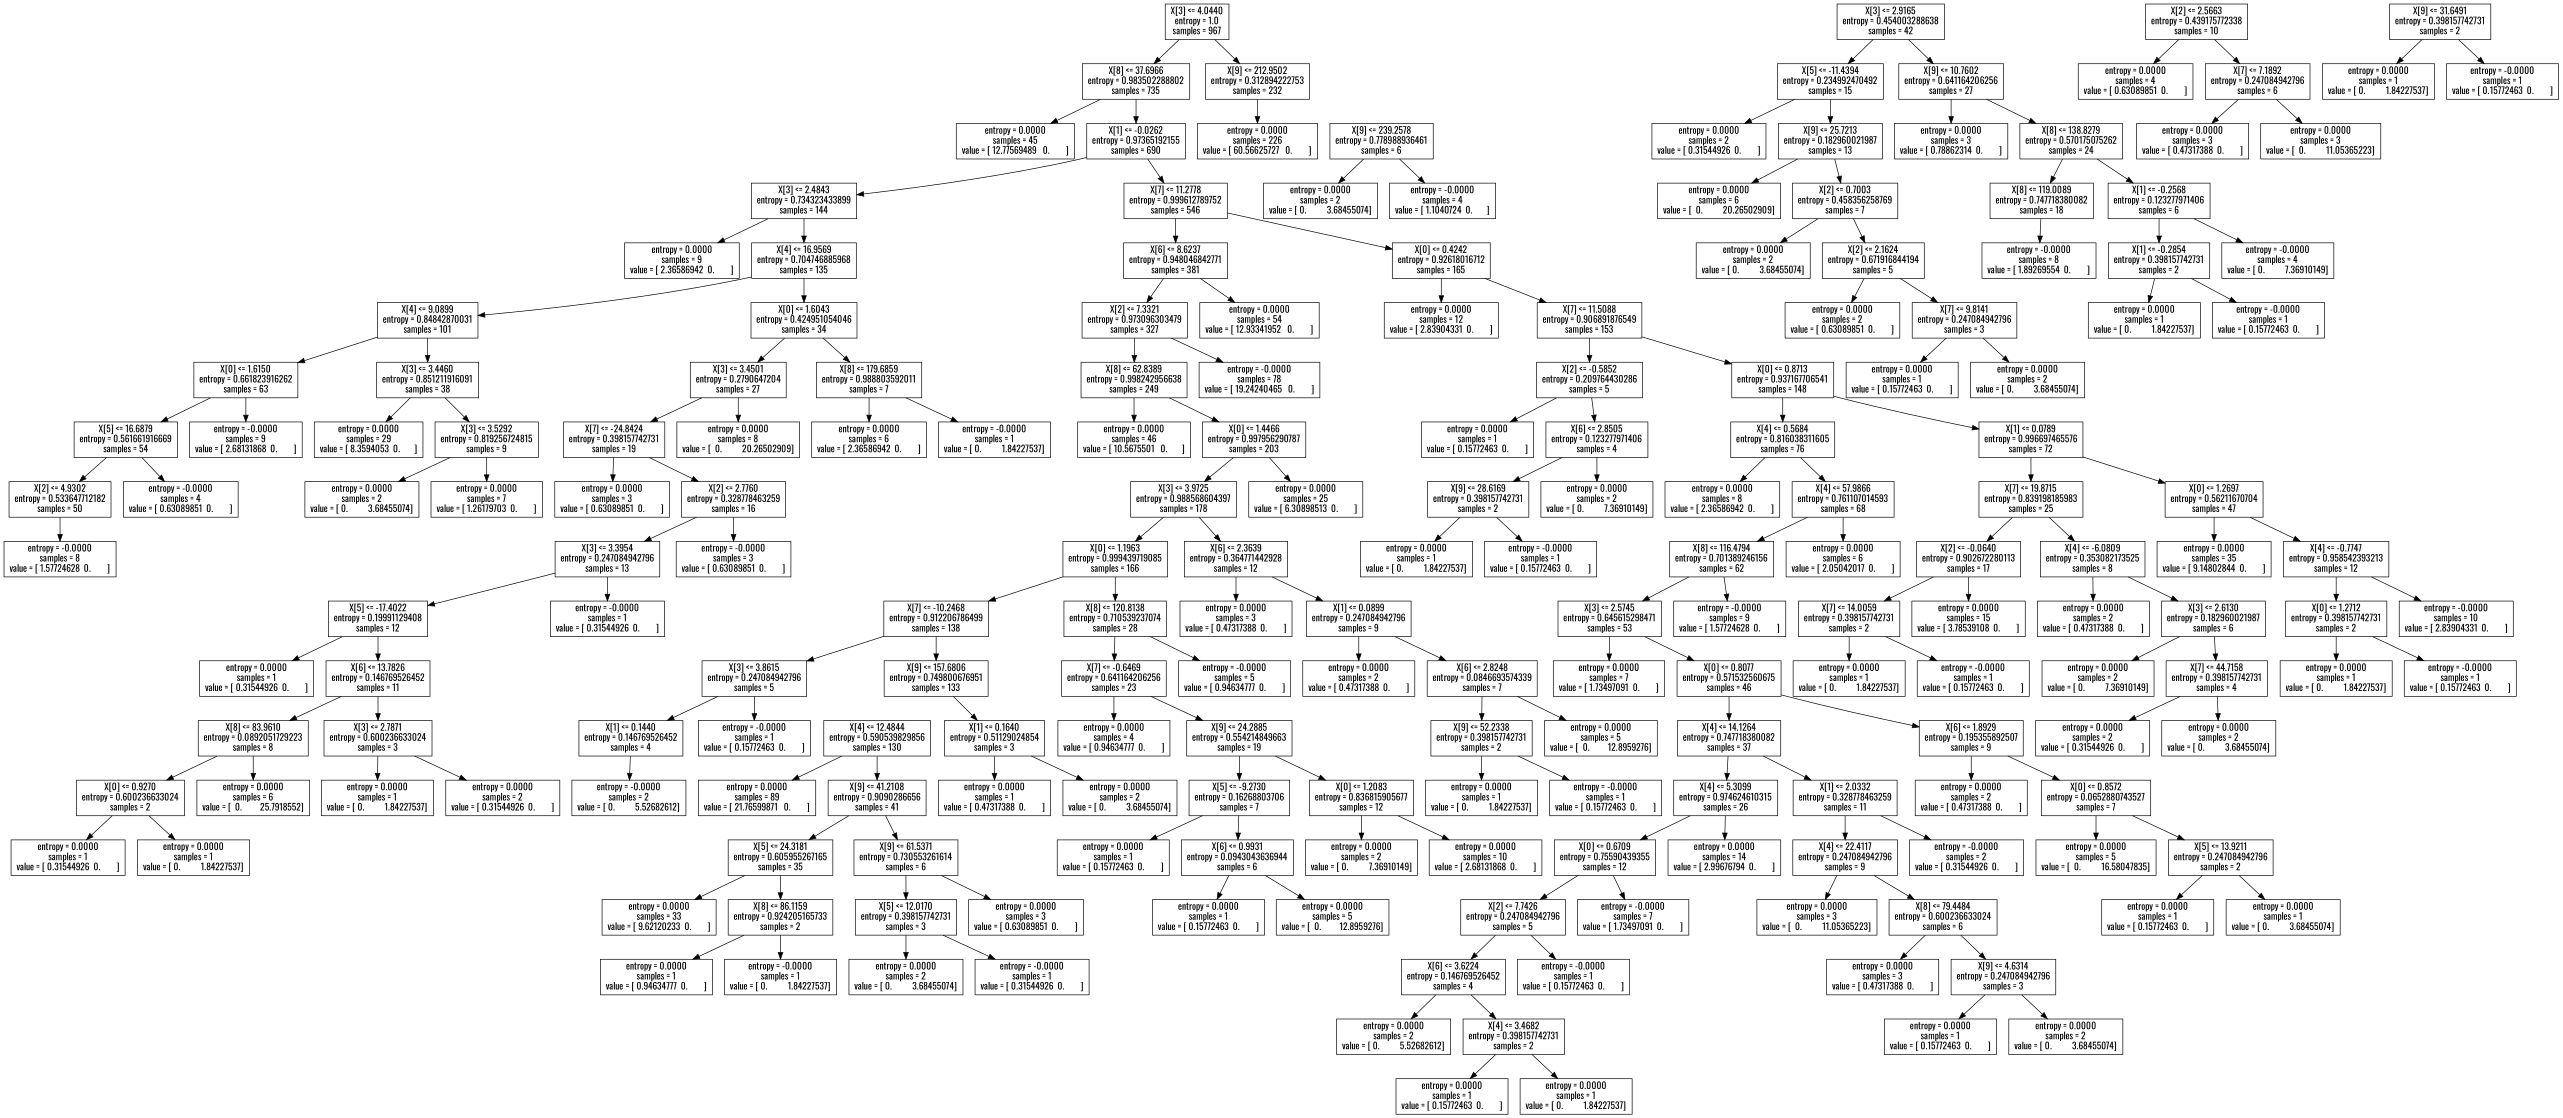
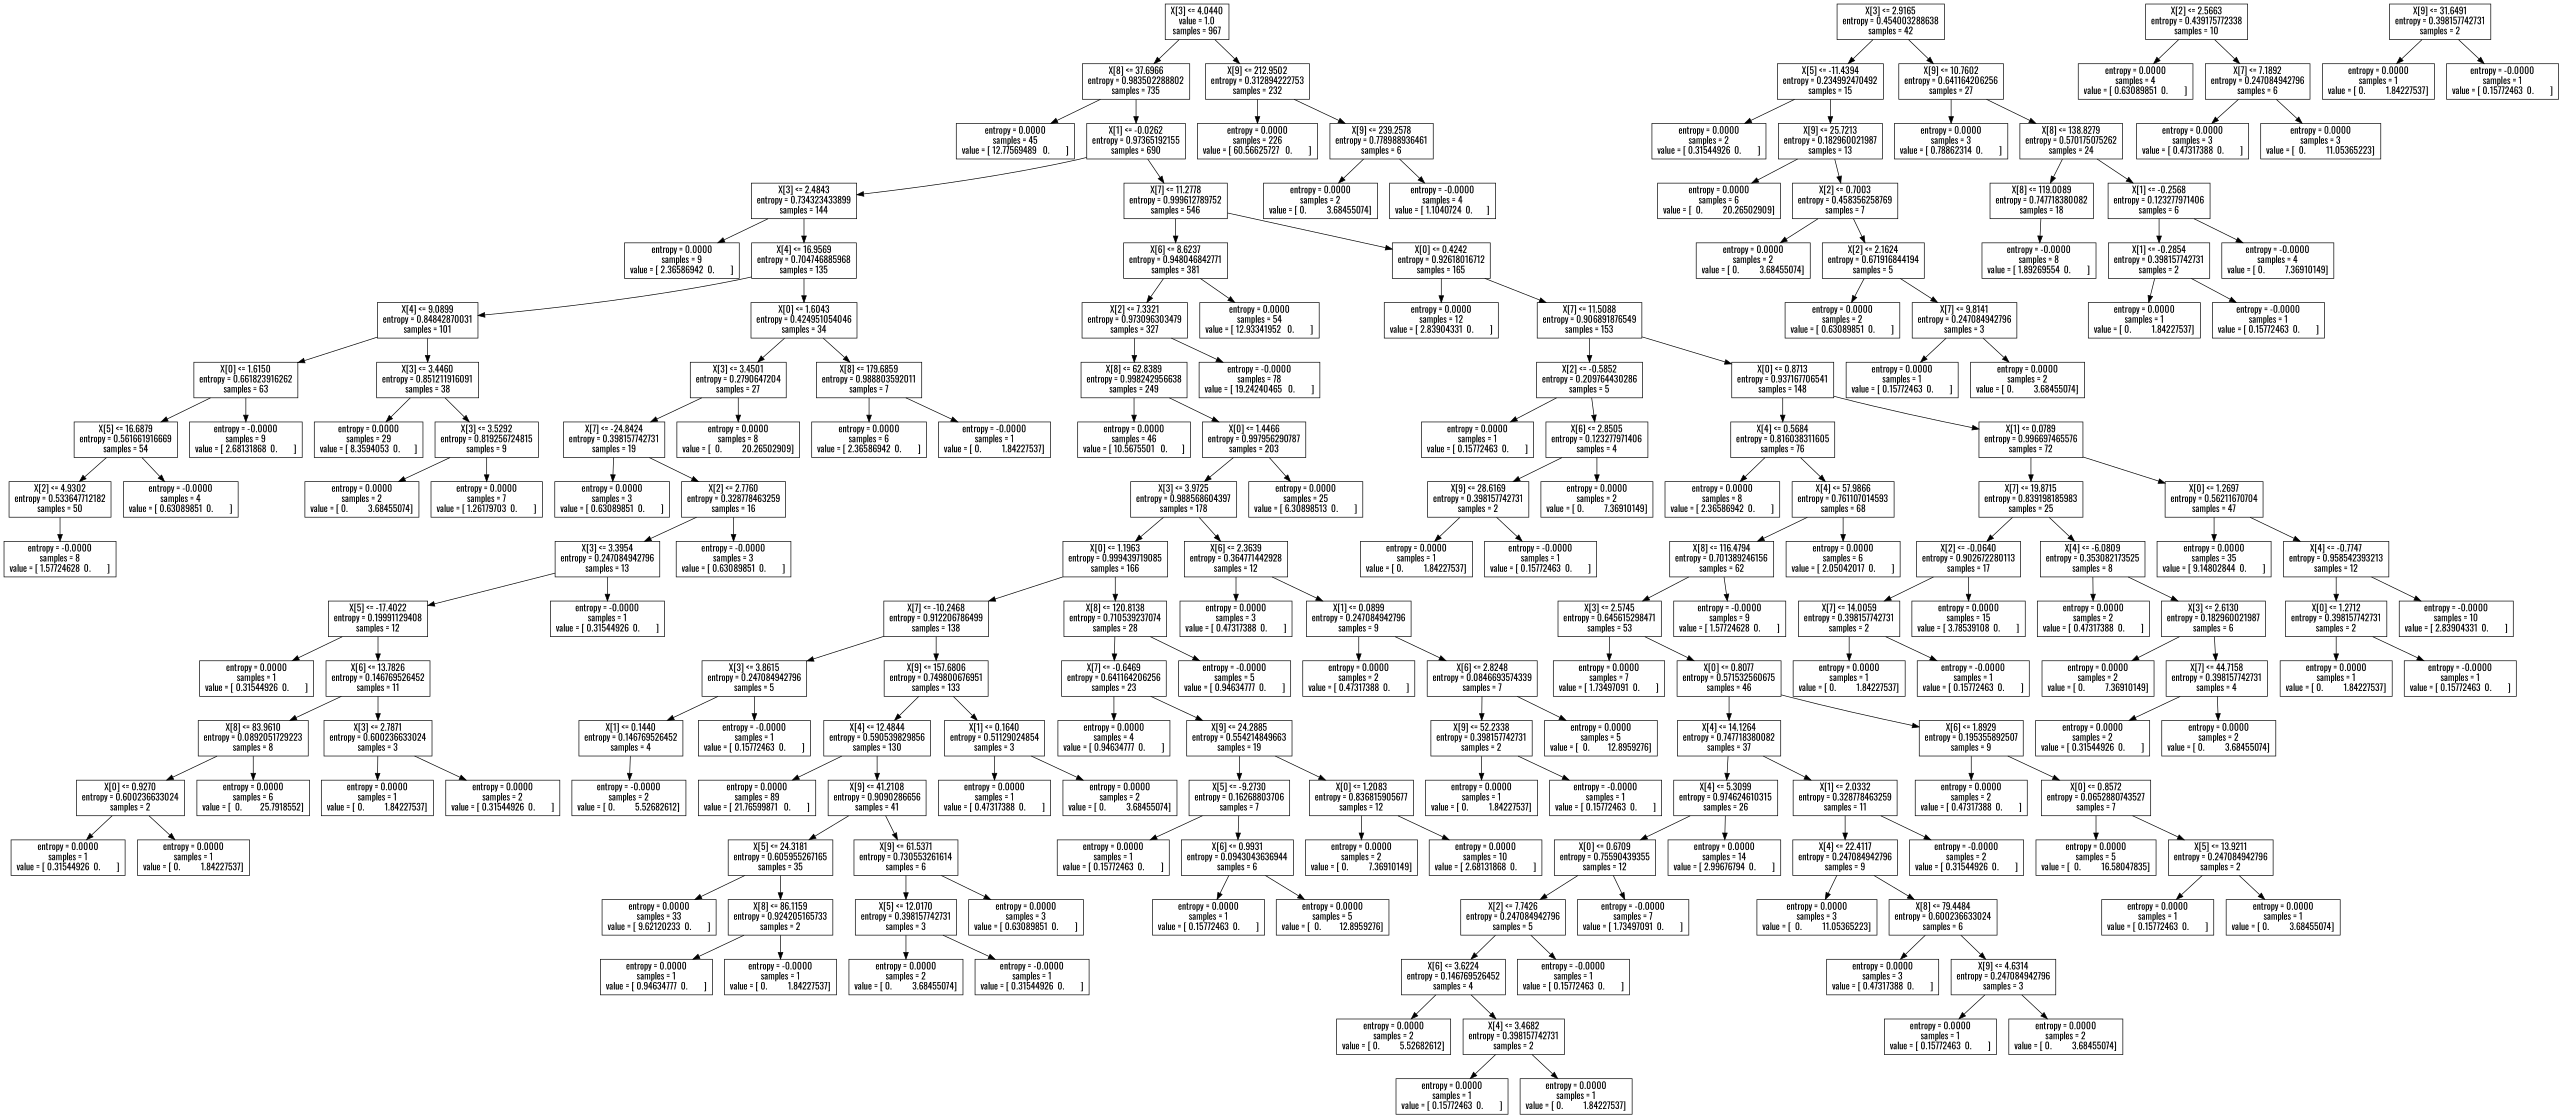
node "X[3] <= 4.0440 entropy = 1.0 samples = 967": label "X[3] <= 4.0440 entropy = 1.0 samples = 967" -> "X[3] <= 4.0440 value = 1.0 samples = 967"
edge "X[9] <= 212.9502 entropy = 0.312894222753 samples = 232" -> "X[9] <= 239.2578 entropy = 0.778988936461 samples = 6": added
edge "X[9] <= 157.6806 entropy = 0.749800676951 samples = 133" -> "X[4] <= 12.4844 entropy = 0.590539829856 samples = 130": added
